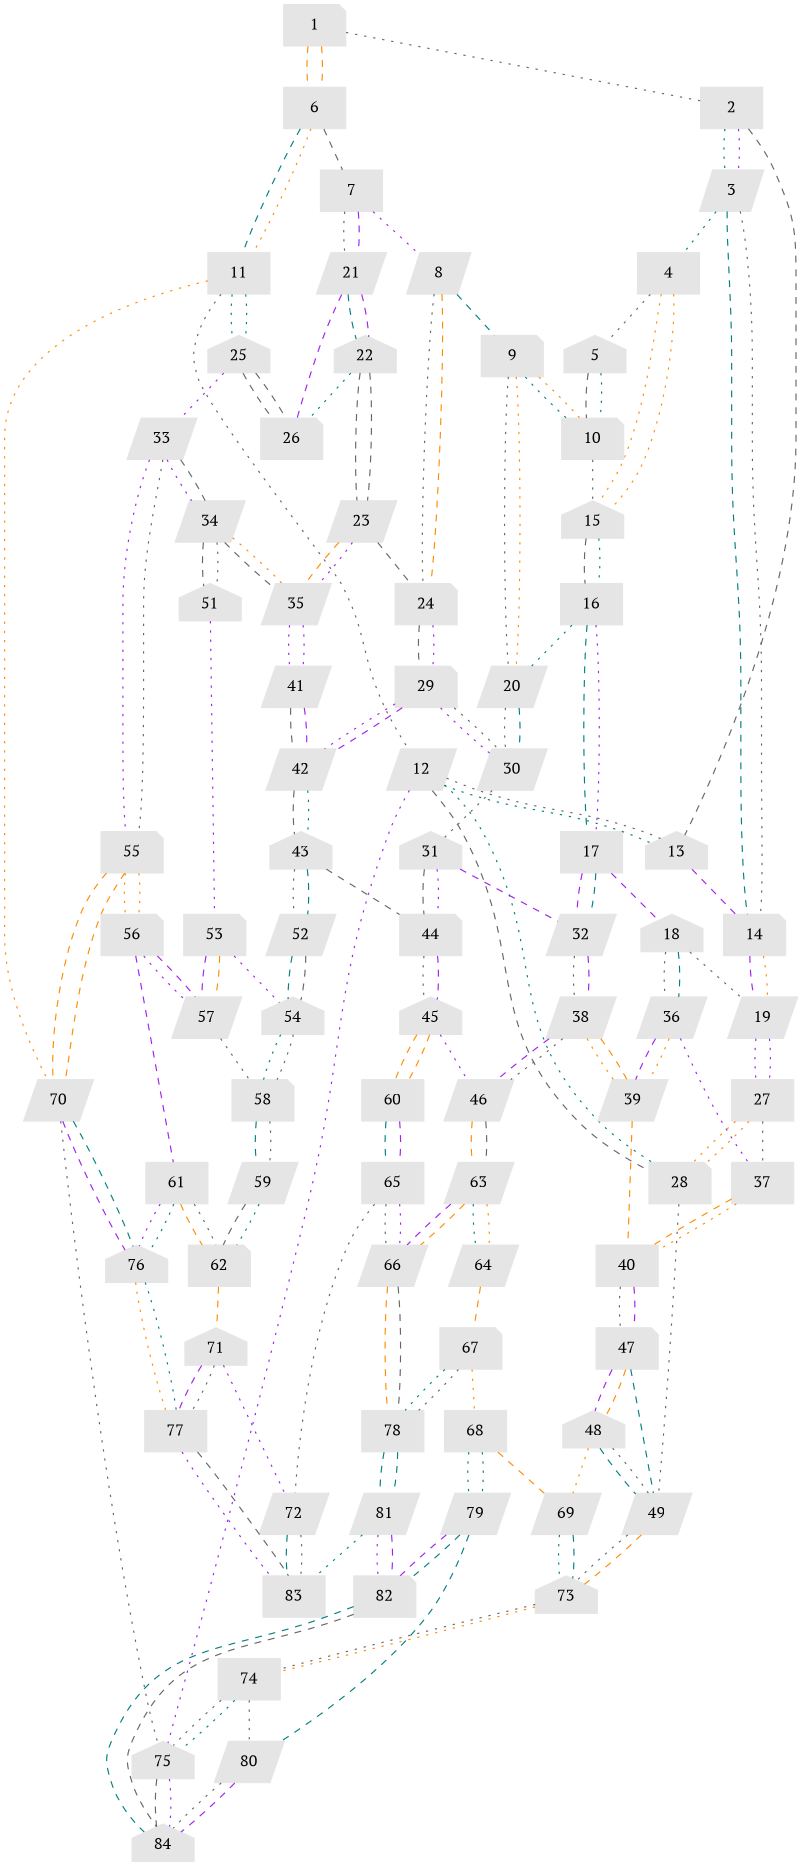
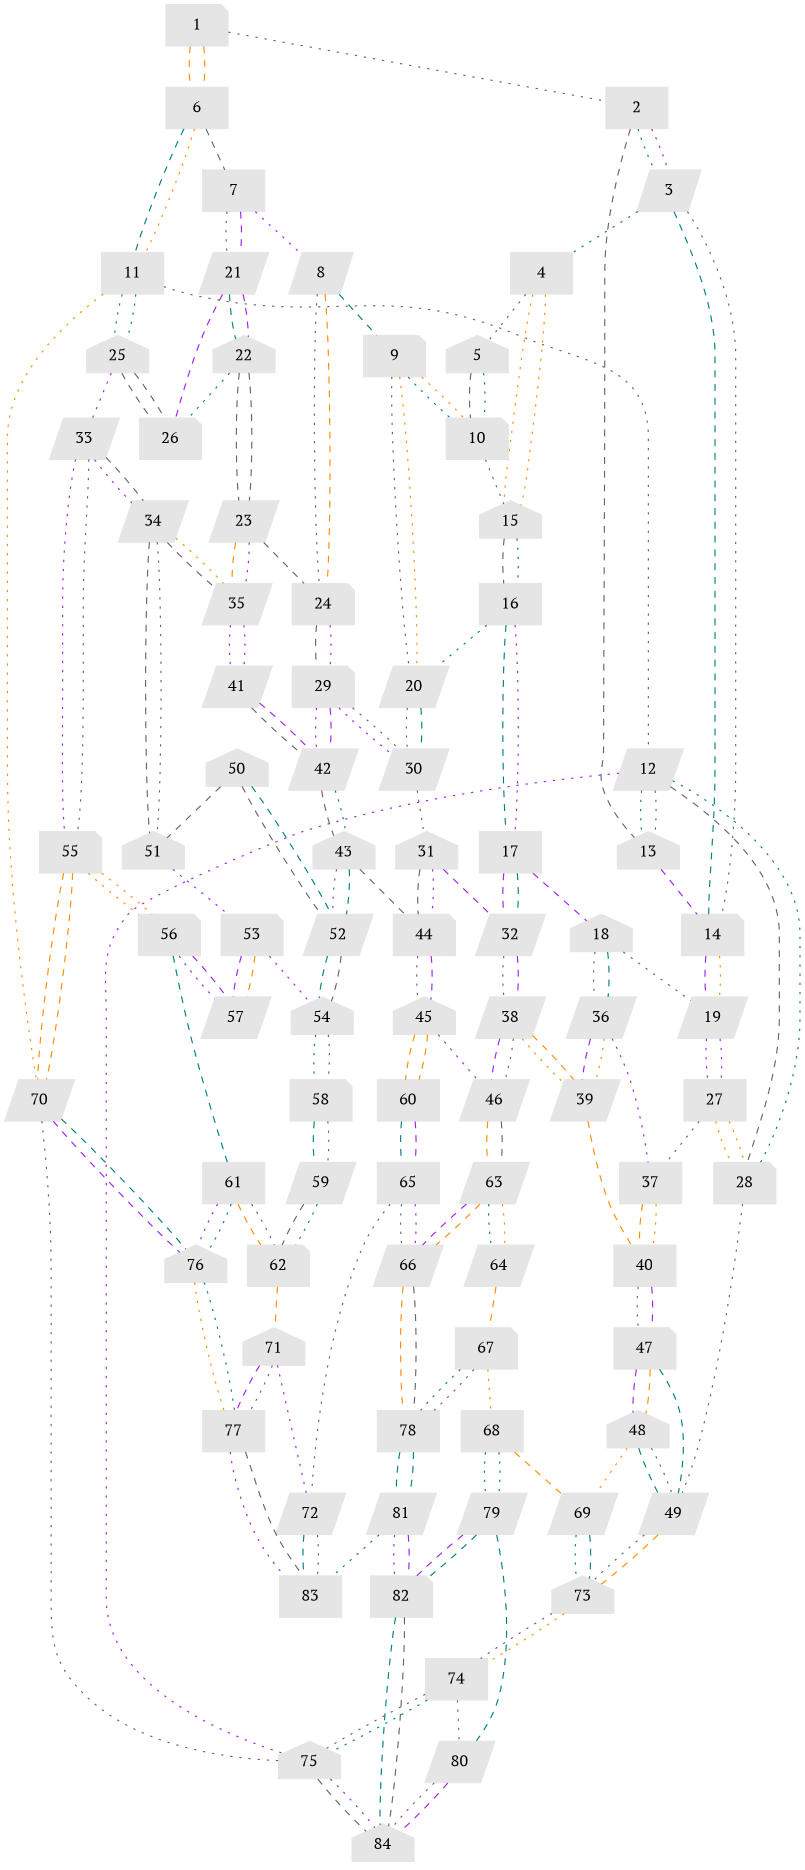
node "50": added
edge "56" -- "61": color purple -> teal
edge "57" -- "58": removed
